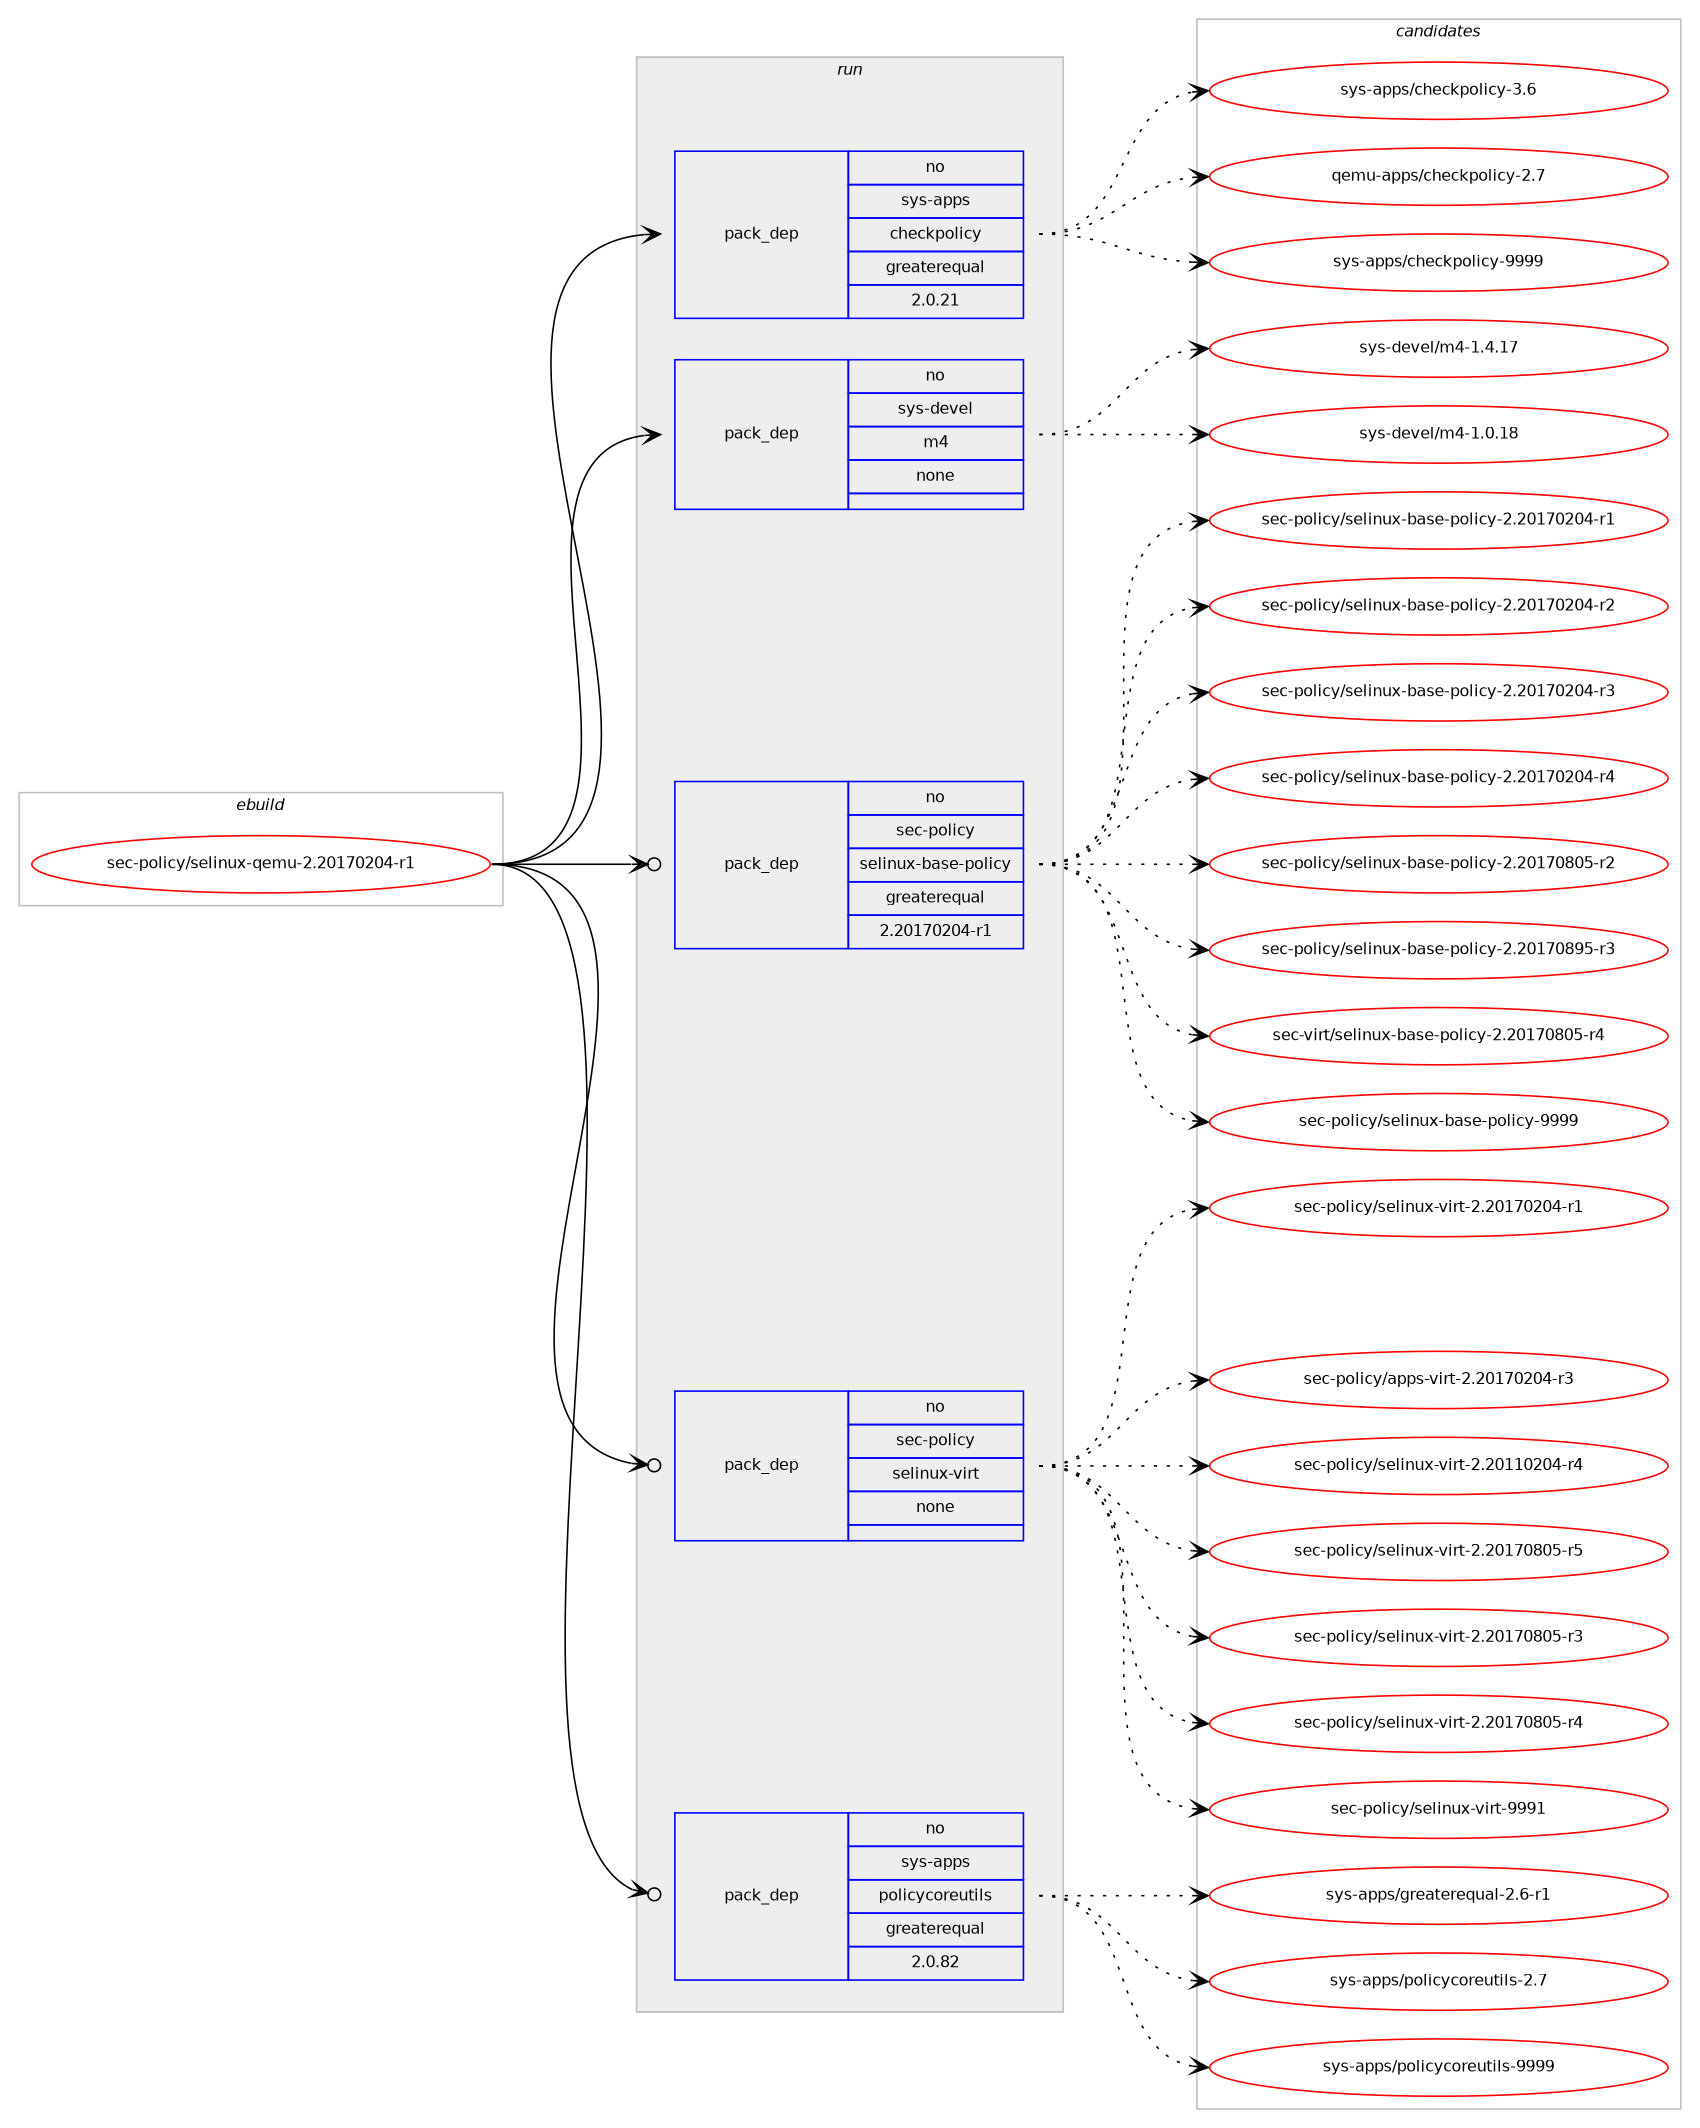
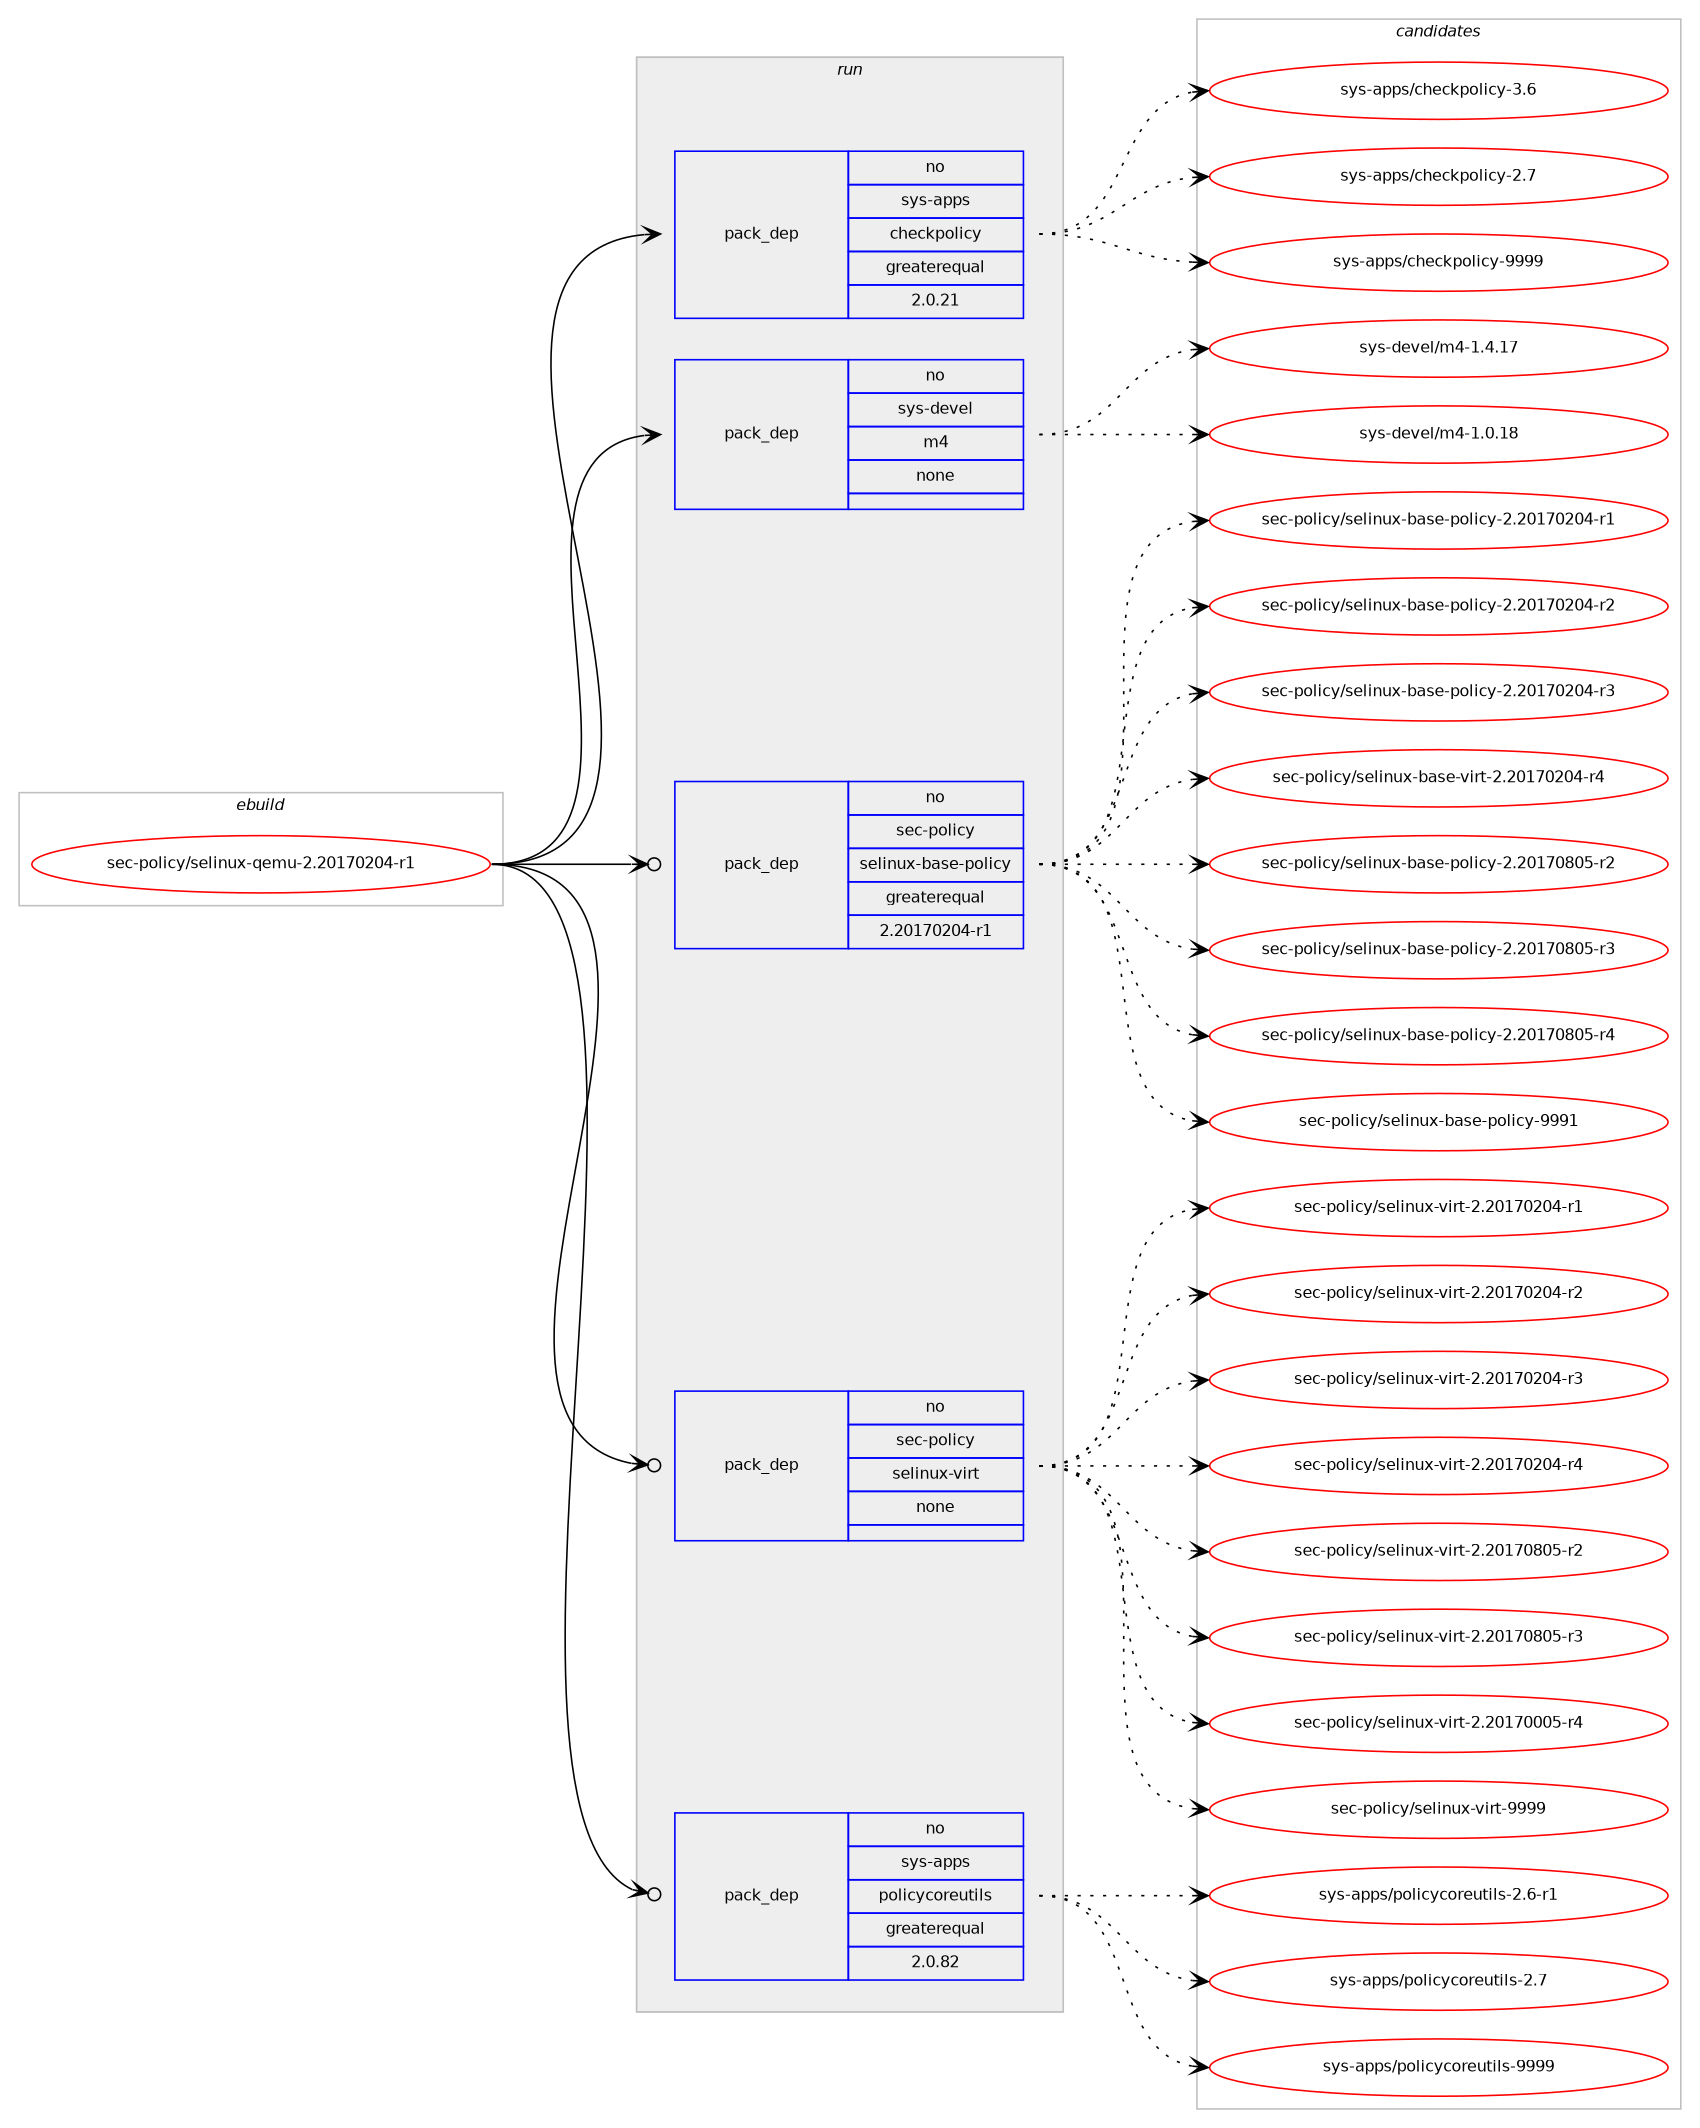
node "qemu-apps/checkpolicy-2.7": label "qemu-apps/checkpolicy-2.7" -> "sys-apps/checkpolicy-2.7"
node "sec-policy/selinux-base-policy-2.20170204-r4": label "sec-policy/selinux-base-policy-2.20170204-r4" -> "sec-policy/selinux-base-virt-2.20170204-r4"
node "sec-policy/selinux-base-policy-2.20170895-r3": label "sec-policy/selinux-base-policy-2.20170895-r3" -> "sec-policy/selinux-base-policy-2.20170805-r3"
node "sec-virt/selinux-base-policy-2.20170805-r4": label "sec-virt/selinux-base-policy-2.20170805-r4" -> "sec-policy/selinux-base-policy-2.20170805-r4"
node "sec-policy/selinux-base-policy-9999": label "sec-policy/selinux-base-policy-9999" -> "sec-policy/selinux-base-policy-9991"
node "sec-policy/selinux-virt-2.20170204-r2": added
node "sec-policy/apps-virt-2.20170204-r3": label "sec-policy/apps-virt-2.20170204-r3" -> "sec-policy/selinux-virt-2.20170204-r3"
node "sec-policy/selinux-virt-2.20110204-r4": label "sec-policy/selinux-virt-2.20110204-r4" -> "sec-policy/selinux-virt-2.20170204-r4"
node "sec-policy/selinux-virt-2.20170805-r5": label "sec-policy/selinux-virt-2.20170805-r5" -> "sec-policy/selinux-virt-2.20170805-r2"
node "sec-policy/selinux-virt-2.20170805-r4": label "sec-policy/selinux-virt-2.20170805-r4" -> "sec-policy/selinux-virt-2.20170005-r4"
node "sec-policy/selinux-virt-9991": label "sec-policy/selinux-virt-9991" -> "sec-policy/selinux-virt-9999"
node "sys-apps/greaterequal-2.6-r1": label "sys-apps/greaterequal-2.6-r1" -> "sys-apps/policycoreutils-2.6-r1"
